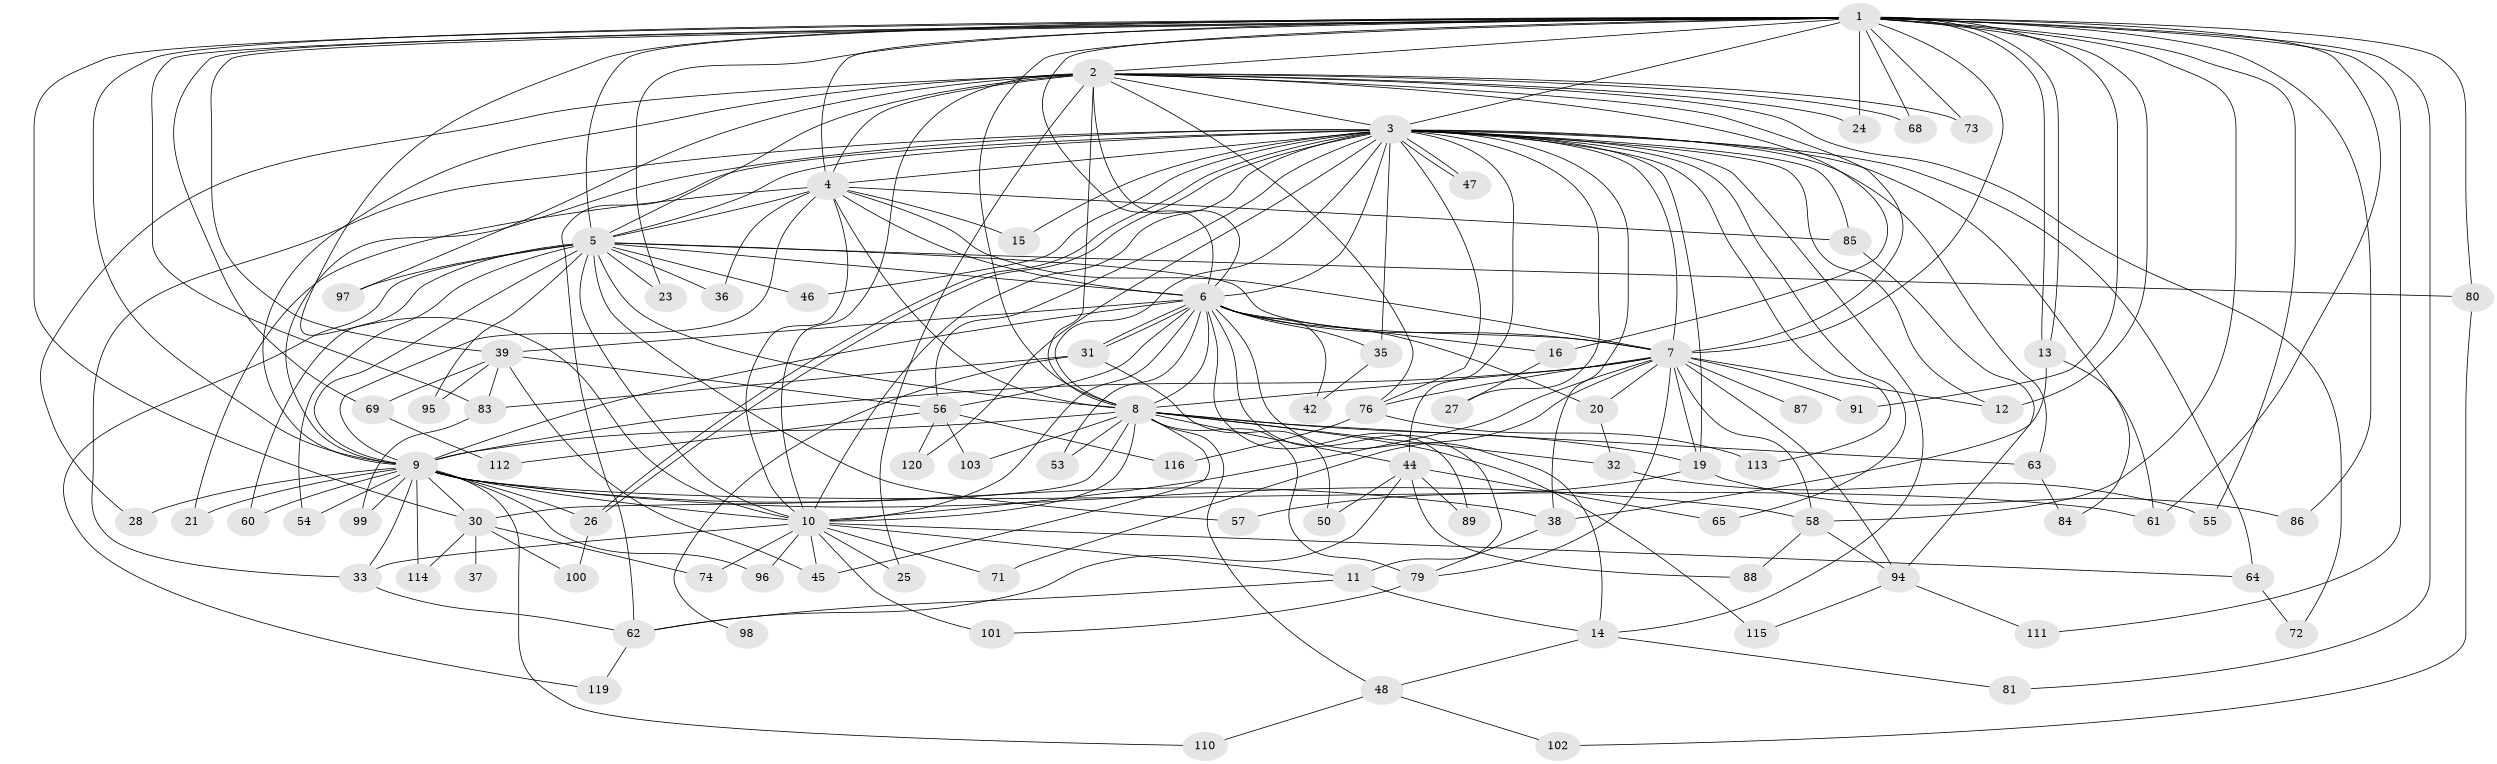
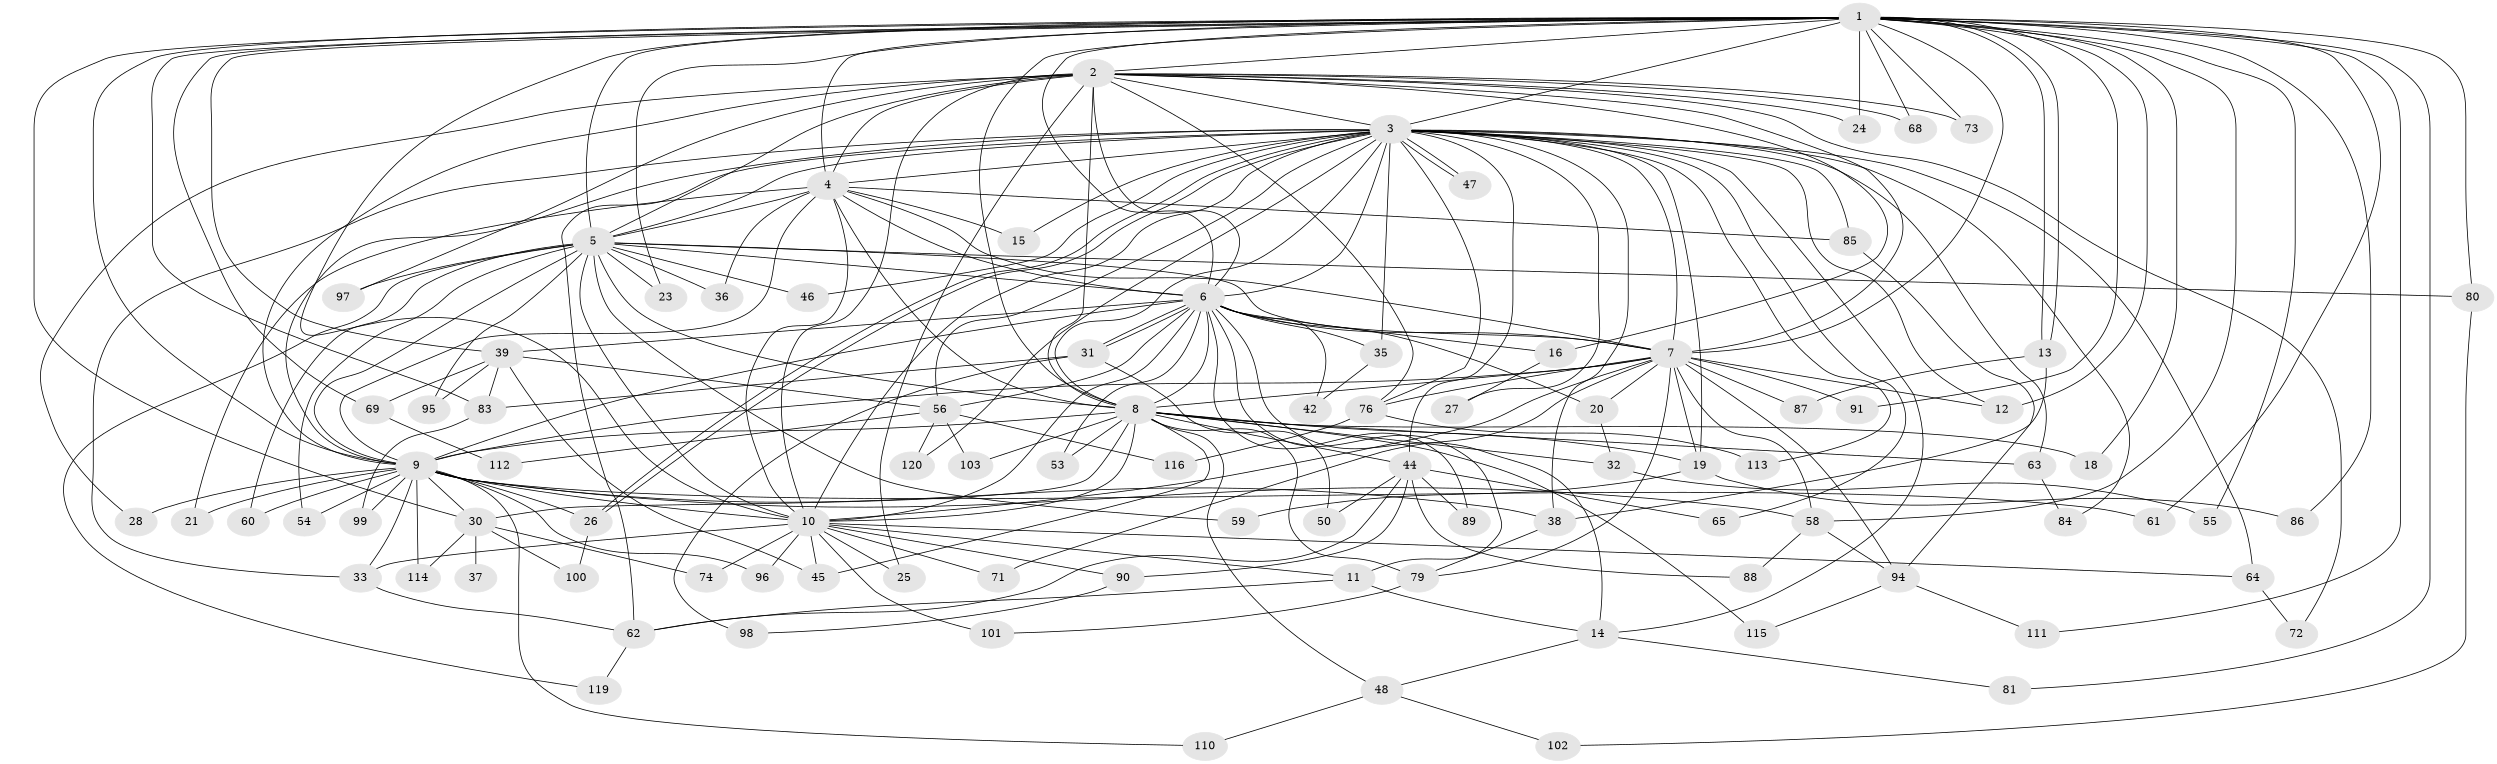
edge "13" -- "61": now "13" -- "87"
node "18": added
node "57": label "57" -> "59"
node "90": added
